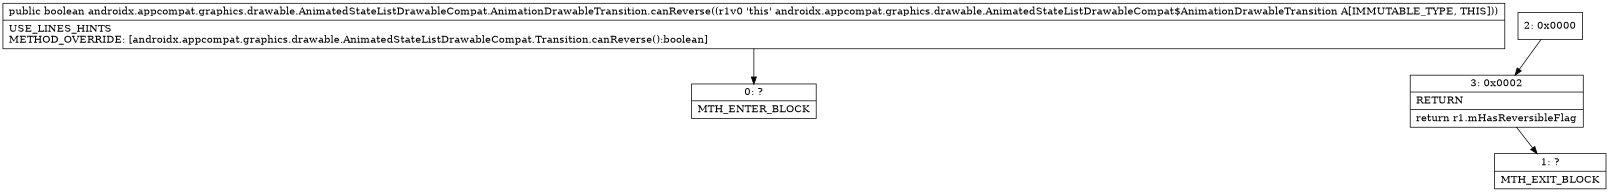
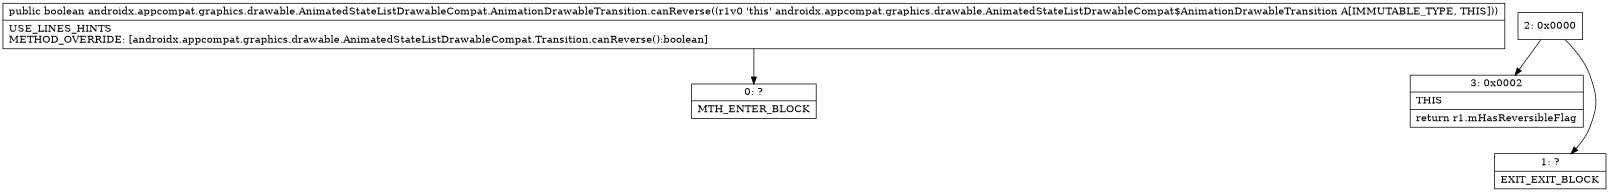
node "3: 0x0002": text "RETURN" -> "THIS"
edge "3: 0x0002" -> "1: ?": now "2: 0x0000" -> "1: ?"
node "1: ?": text "MTH_EXIT_BLOCK" -> "EXIT_EXIT_BLOCK"
